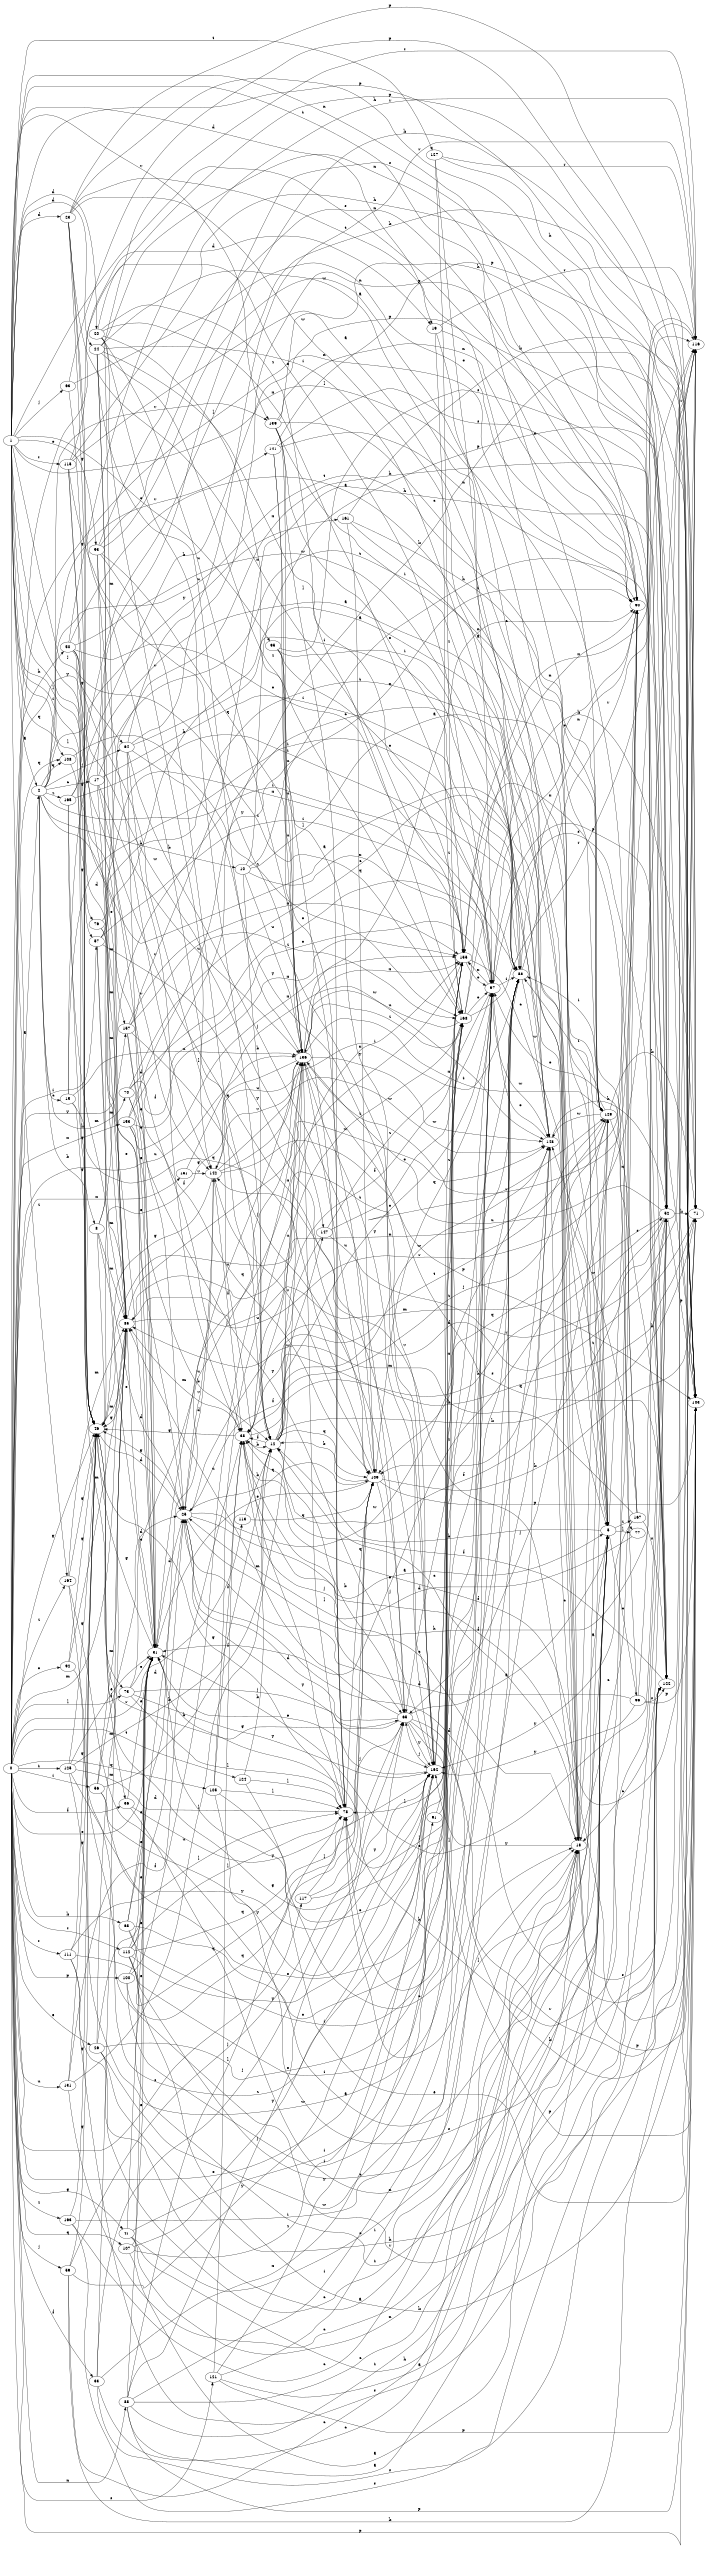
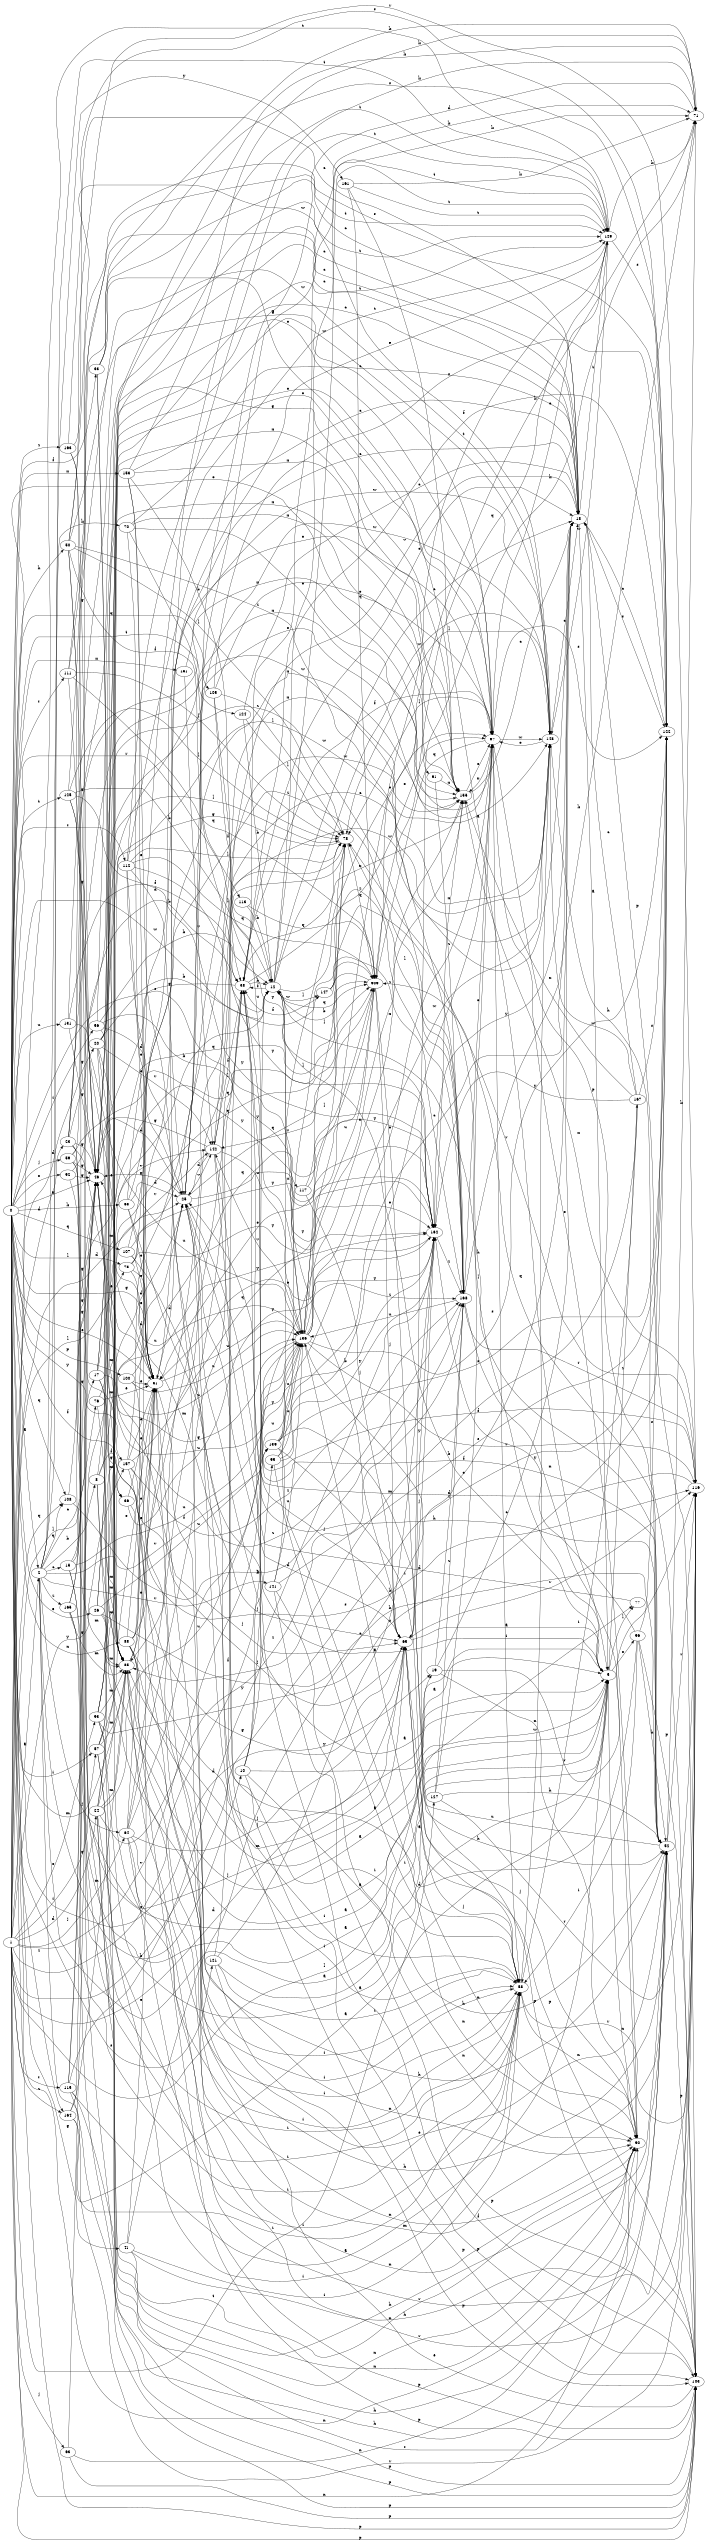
edge "64" -> "18": added, label "c"
node "109": label "109" -> "909"
